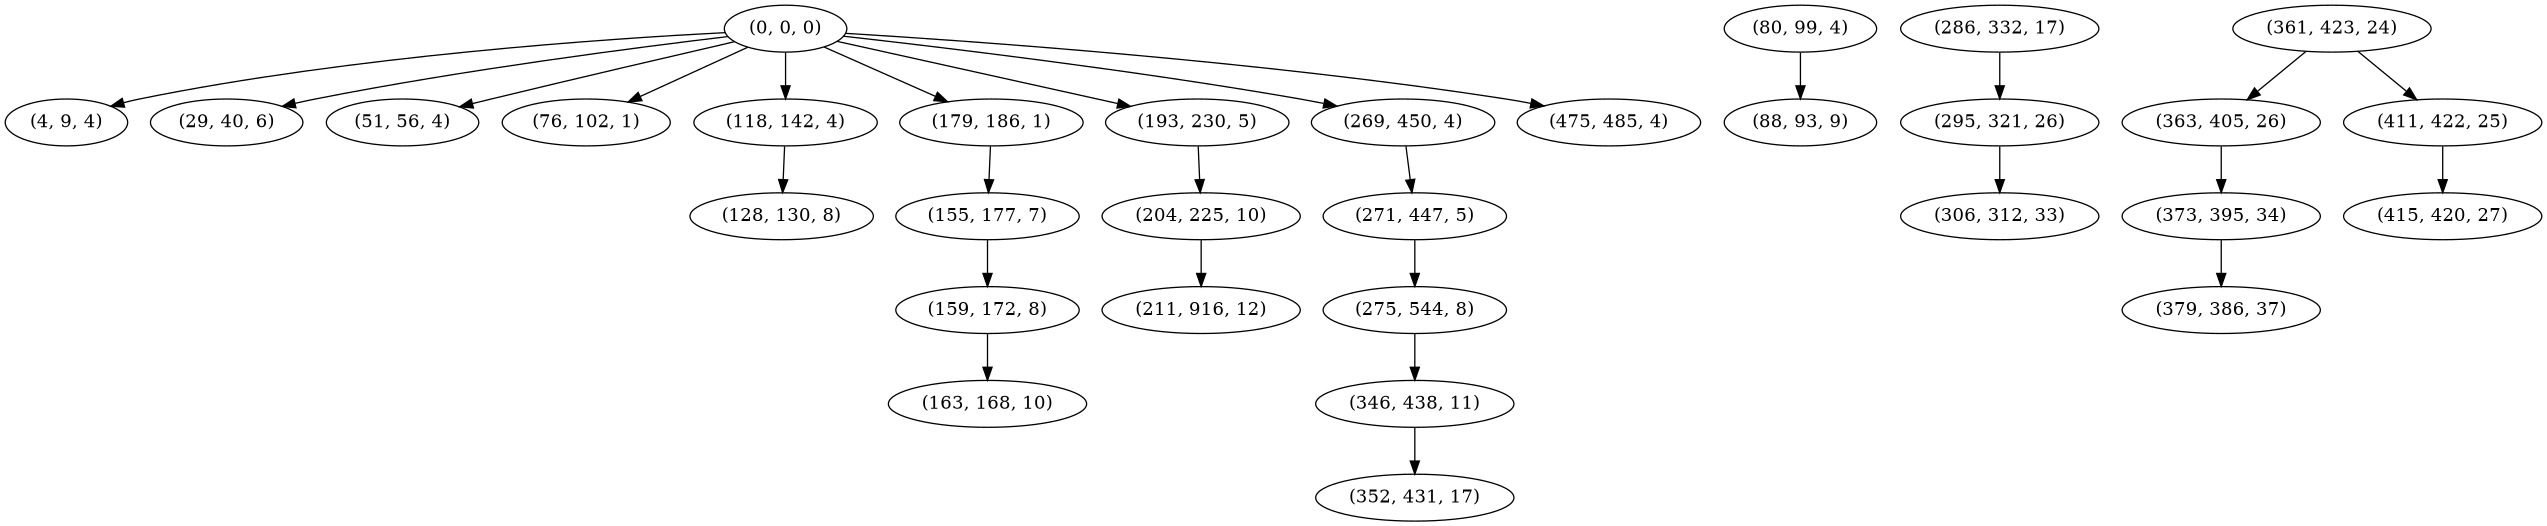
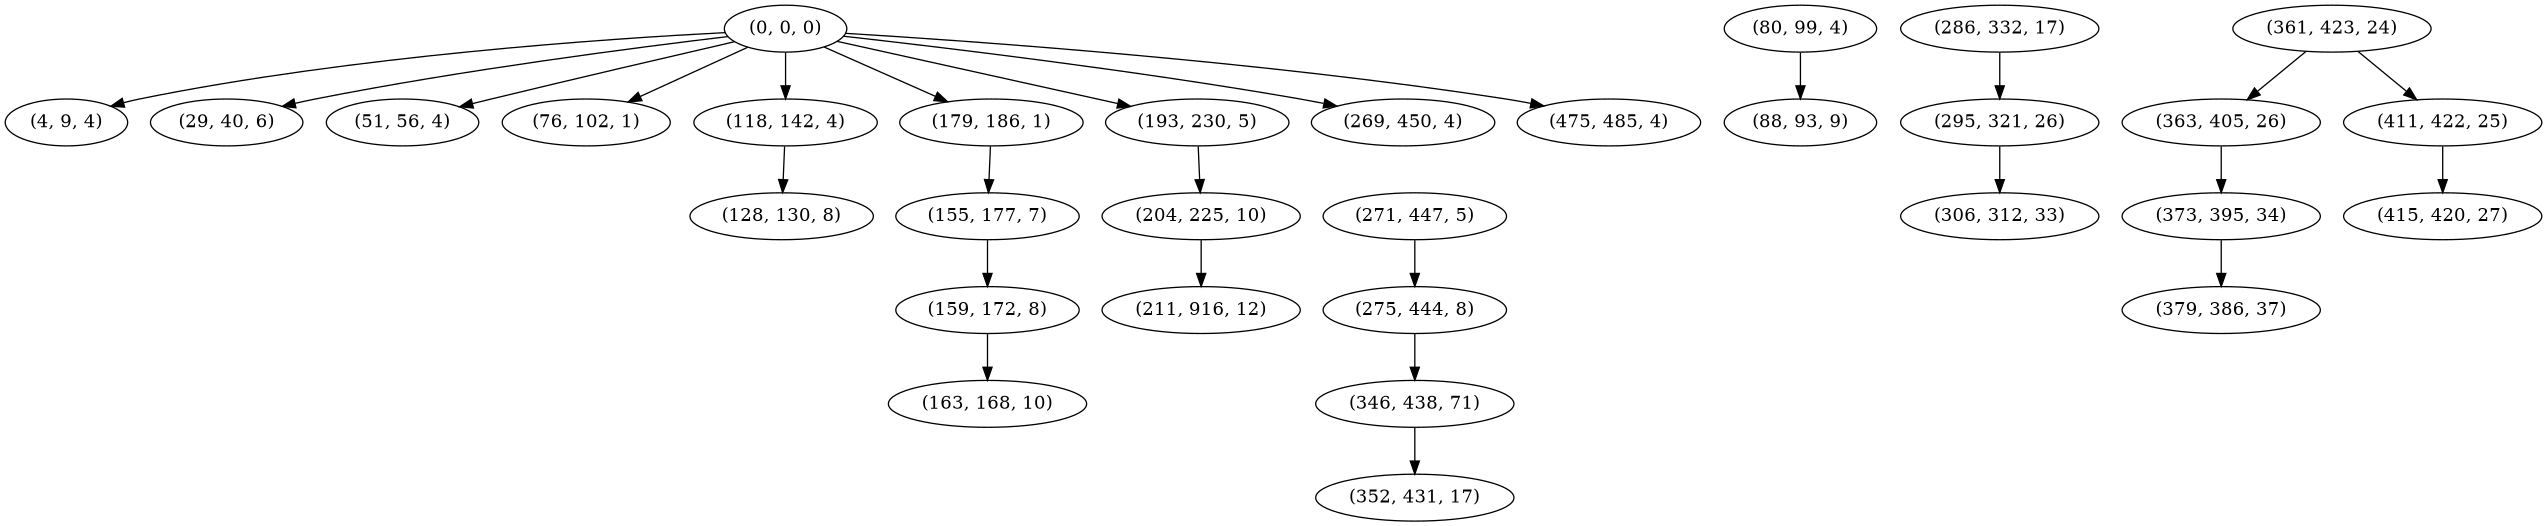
edge "(269, 450, 4)" -> "(271, 447, 5)": removed
node "(275, 544, 8)": label "(275, 544, 8)" -> "(275, 444, 8)"
node "(346, 438, 11)": label "(346, 438, 11)" -> "(346, 438, 71)"
